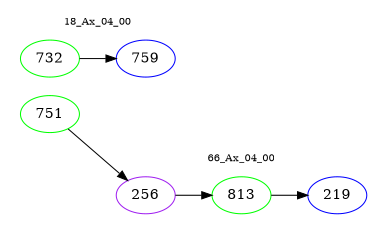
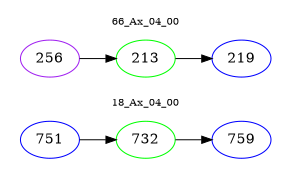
node "751": color green -> blue
edge "751" -> "256": now "751" -> "732"
node "813": label "813" -> "213"
